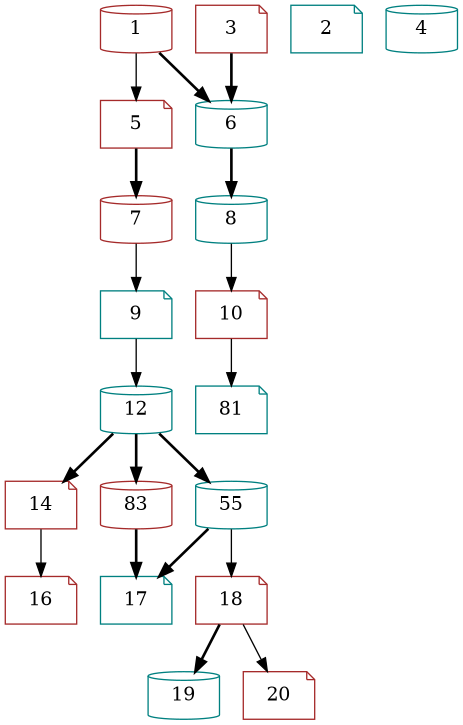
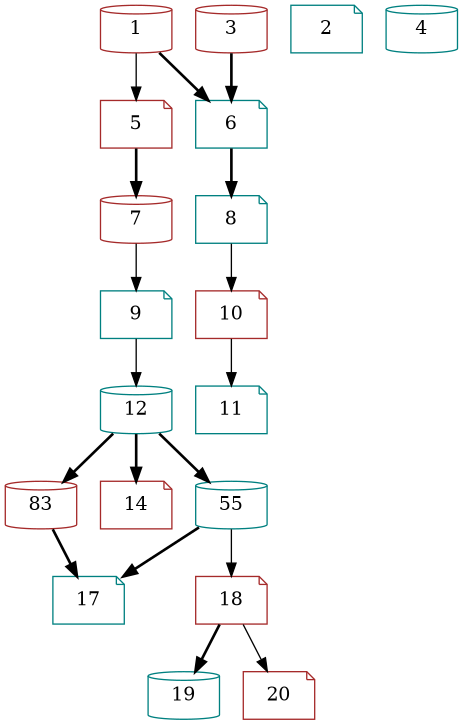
node "3": shape note -> cylinder
node "6": shape cylinder -> note
node "8": shape cylinder -> note
node "81": label "81" -> "11"
node "16": removed
